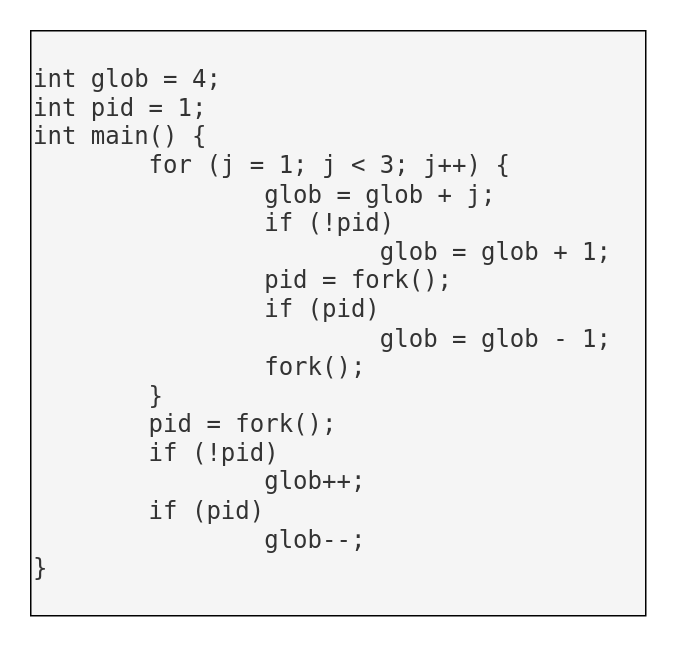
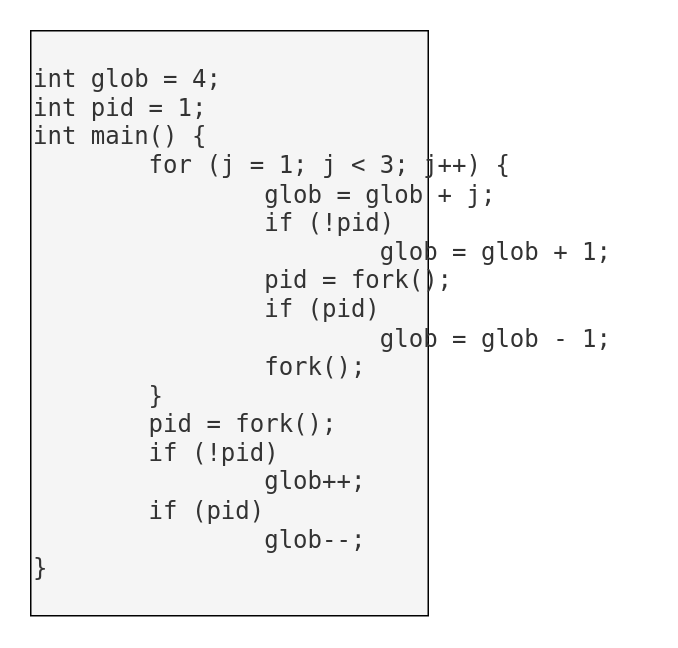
node "int glob = 4; int pid = 1; int main() { for (j = 1; j < 3; j++) { glob = glob + j; if (!pid) glob = glob + 1; pid = fork(); if (pid) glob = glob - 1; fork(); } pid = fork(); if (!pid) glob++; if (pid) glob--; }": size 615x585 -> 398x585
